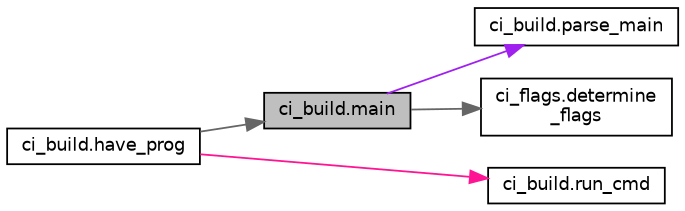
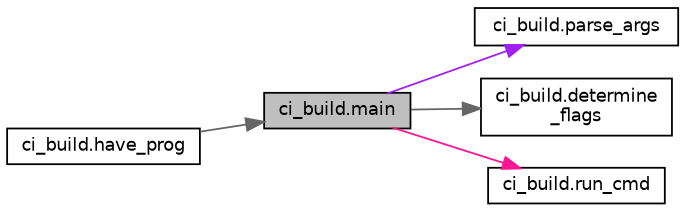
node "ci_build.parse_main": label "ci_build.parse_main" -> "ci_build.parse_args"
node "ci_flags.determine _flags": label "ci_flags.determine _flags" -> "ci_build.determine _flags"
edge "ci_build.have_prog" -> "ci_build.run_cmd": now "ci_build.main" -> "ci_build.run_cmd"
